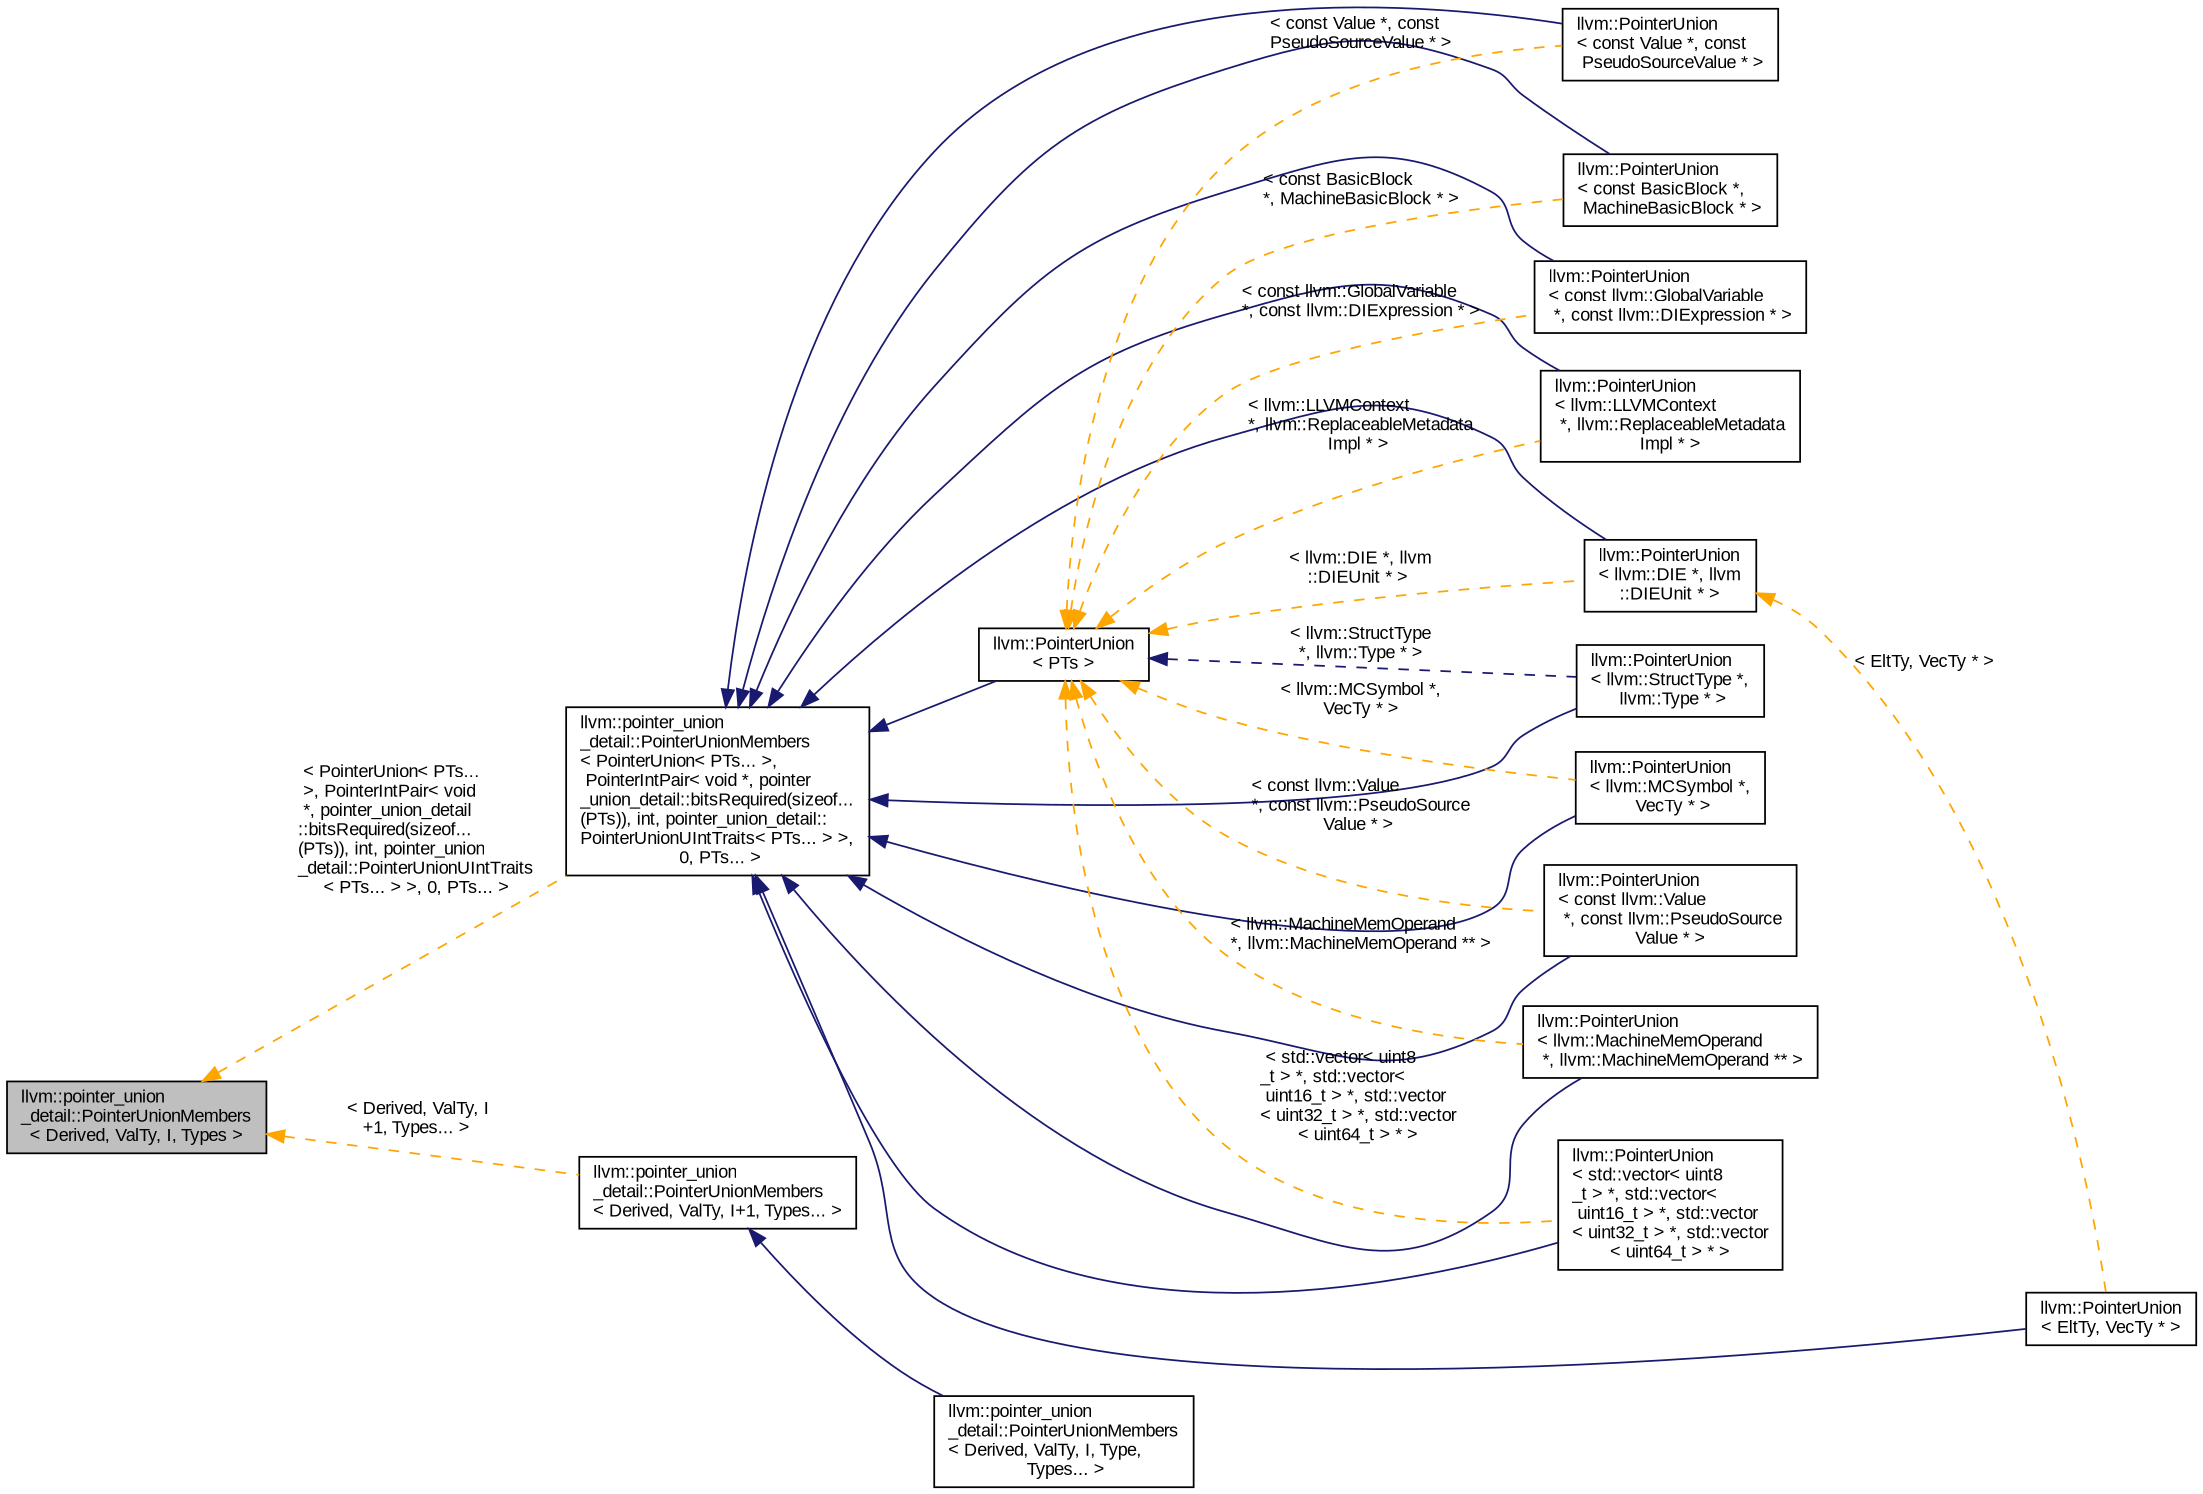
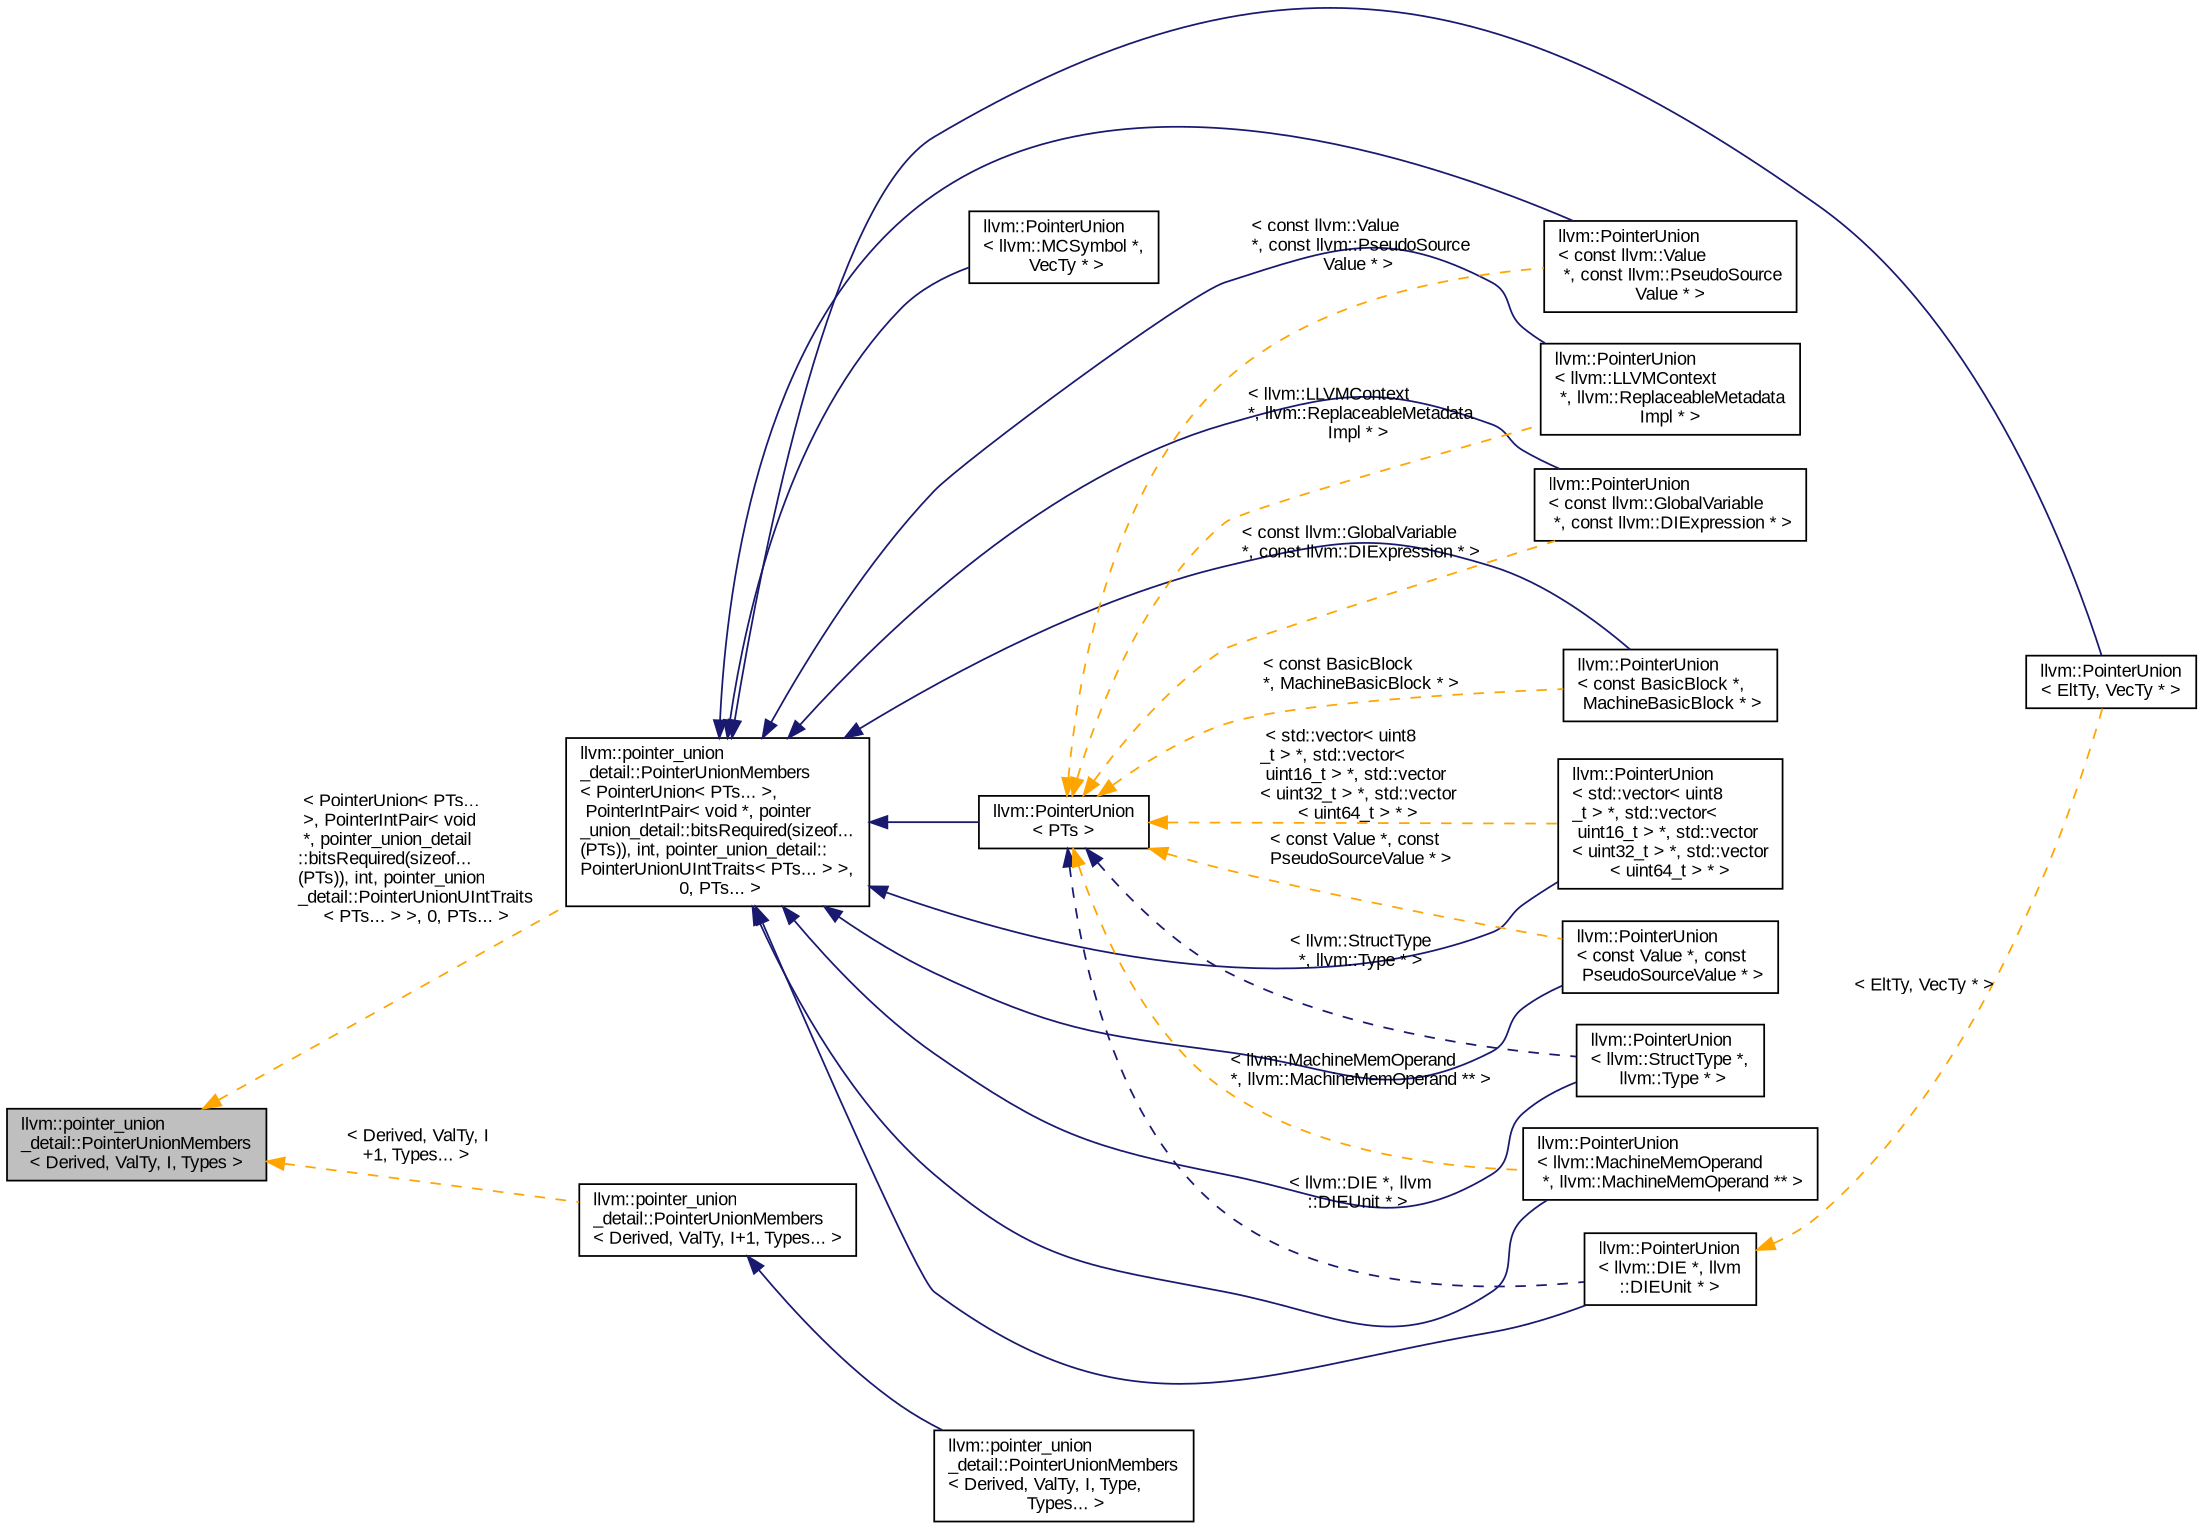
edge "llvm::PointerUnion < llvm::DIE *, llvm ::DIEUnit * >" -> "llvm::PointerUnion < PTs >": color orange -> midnightblue
edge "llvm::PointerUnion < llvm::MCSymbol *, VecTy * >" -> "llvm::PointerUnion < PTs >": removed, label "< llvm::MCSymbol *, VecTy * >"
